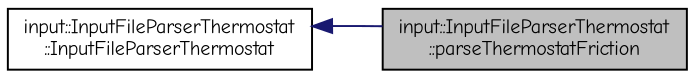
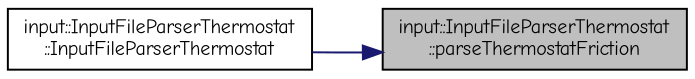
edge "input::InputFileParserThermostat ::parseThermostatFriction" -> "input::InputFileParserThermostat ::InputFileParserThermostat": reversed
